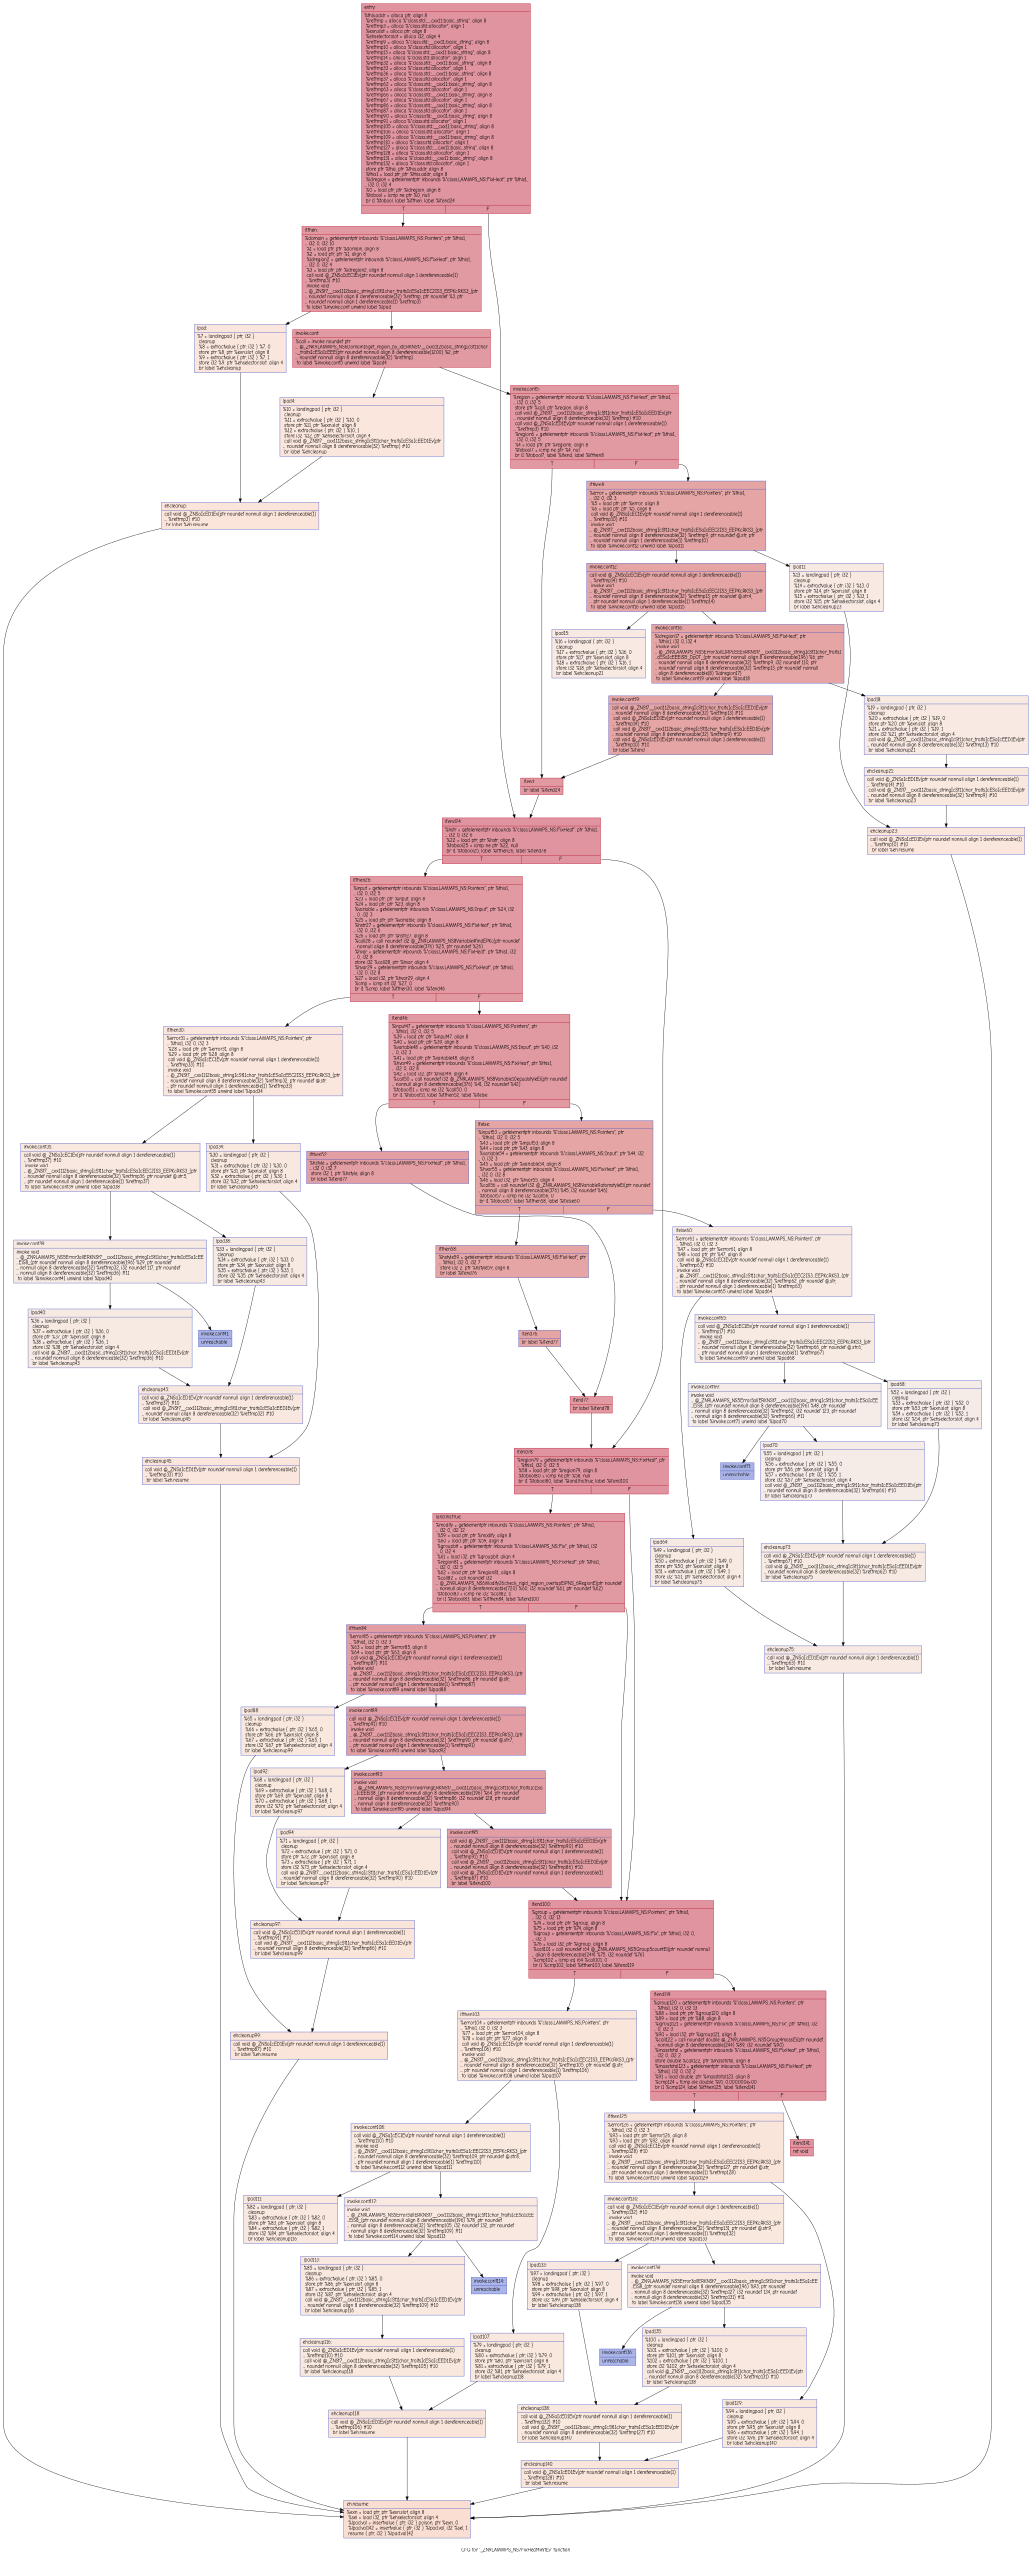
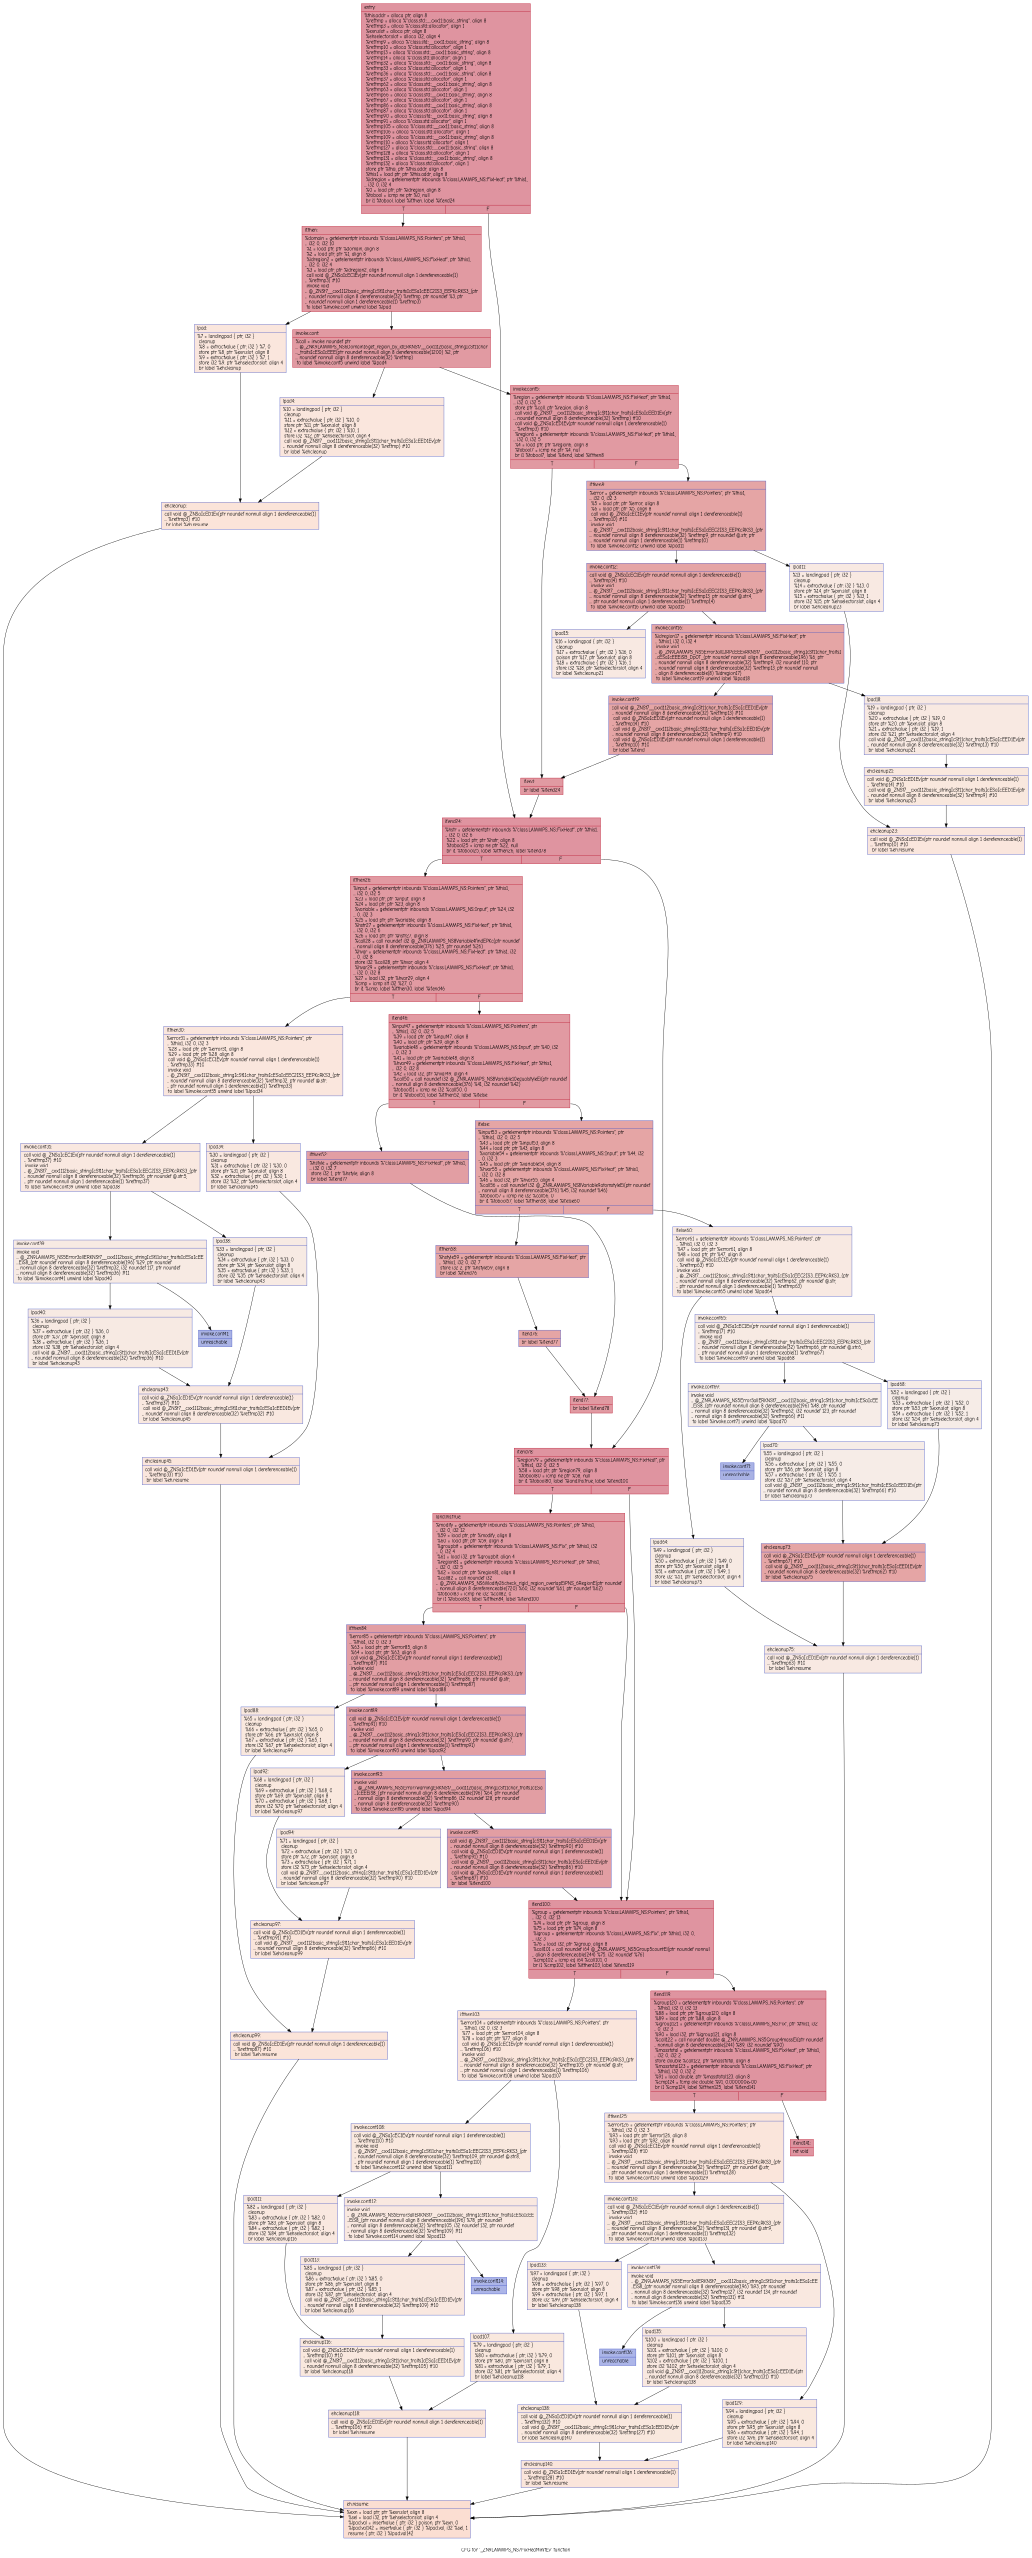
node "lpad15:": text "store ptr %17, ptr %exn.slot, align 8" -> "poison ptr %17, ptr %exn.slot, align 8"
node "ehcleanup73:": fillcolor #eed0c070 -> #c5333470
edge "lpad111:" -> "ehcleanup116:": added
